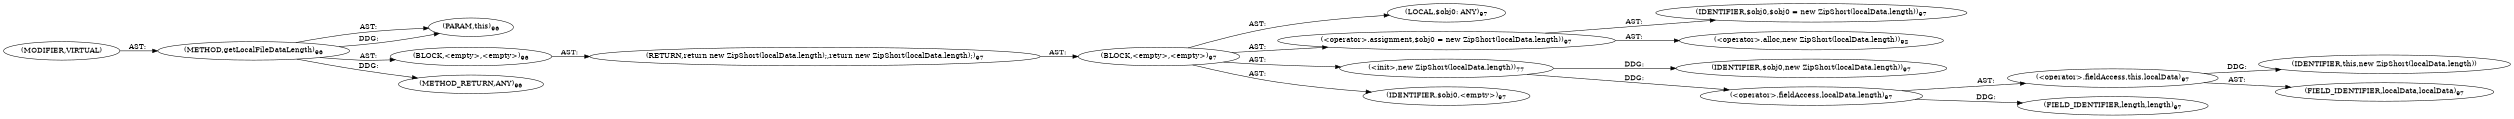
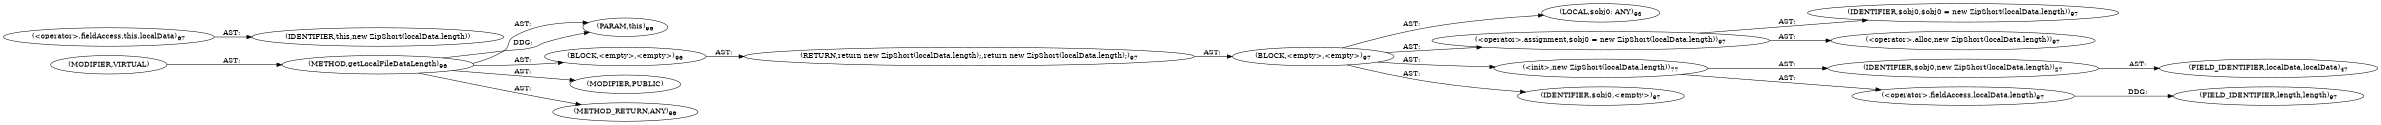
node "(LOCAL,$obj0: ANY)": text "97" -> "93"
node "(<operator>.alloc,new ZipShort(localData.length))": text "92" -> "97"
edge "(<init>,new ZipShort(localData.length))" -> "(IDENTIFIER,$obj0,new ZipShort(localData.length))": label "DDG: " -> "AST: "
edge "(METHOD,getLocalFileDataLength)" -> "(METHOD_RETURN,ANY)": label "DDG: " -> "AST: "
edge "(<operator>.fieldAccess,this.localData)" -> "(IDENTIFIER,this,new ZipShort(localData.length))": label "DDG: " -> "AST: "
node "(IDENTIFIER,$obj0,new ZipShort(localData.length))": text "97" -> "27"
node "(<operator>.fieldAccess,this.localData)": text "97" -> "67"
edge "(<init>,new ZipShort(localData.length))" -> "(<operator>.fieldAccess,localData.length)": label "DDG: " -> "AST: "
node "(MODIFIER,PUBLIC)": added
edge "(<operator>.fieldAccess,this.localData)" -> "(FIELD_IDENTIFIER,localData,localData)": now "(IDENTIFIER,$obj0,new ZipShort(localData.length))" -> "(FIELD_IDENTIFIER,localData,localData)"
edge "(<operator>.fieldAccess,localData.length)" -> "(<operator>.fieldAccess,this.localData)": removed, label "AST:"
node "(FIELD_IDENTIFIER,localData,localData)": text "97" -> "47"
